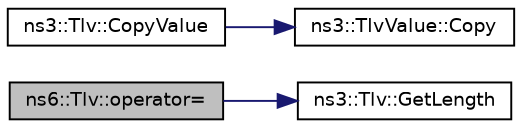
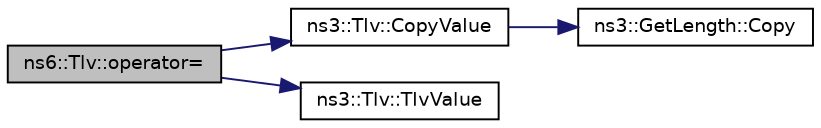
node "ns3::TlvValue::Copy": label "ns3::TlvValue::Copy" -> "ns3::GetLength::Copy"
edge "ns6::Tlv::operator=" -> "ns3::Tlv::CopyValue": added
node "ns3::Tlv::GetLength": label "ns3::Tlv::GetLength" -> "ns3::Tlv::TlvValue"
